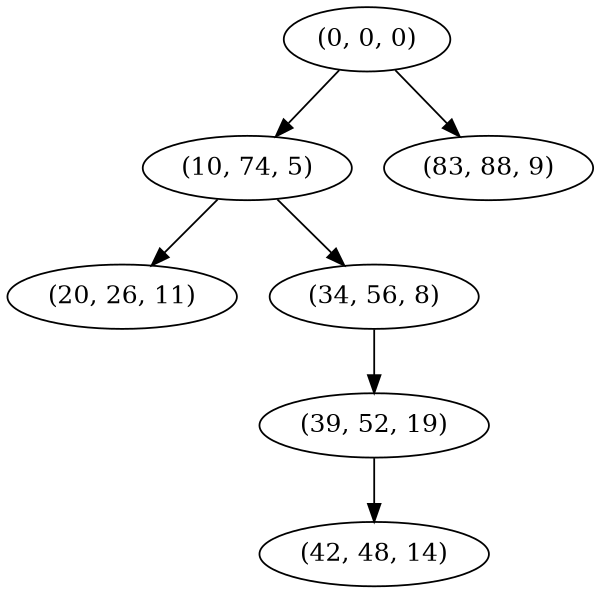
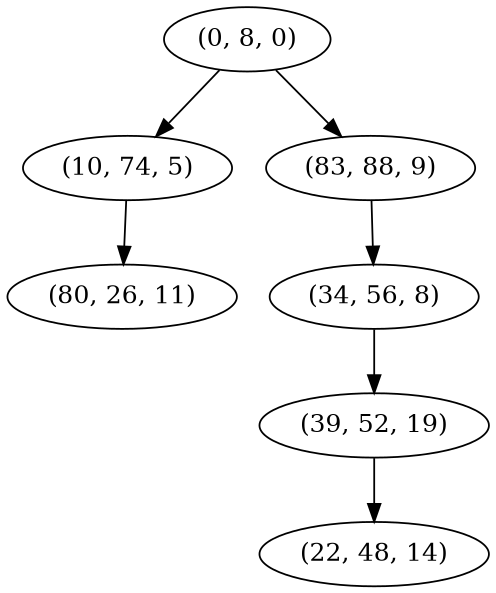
node "(0, 0, 0)": label "(0, 0, 0)" -> "(0, 8, 0)"
edge "(10, 74, 5)" -> "(34, 56, 8)": now "(83, 88, 9)" -> "(34, 56, 8)"
node "(20, 26, 11)": label "(20, 26, 11)" -> "(80, 26, 11)"
node "(42, 48, 14)": label "(42, 48, 14)" -> "(22, 48, 14)"
